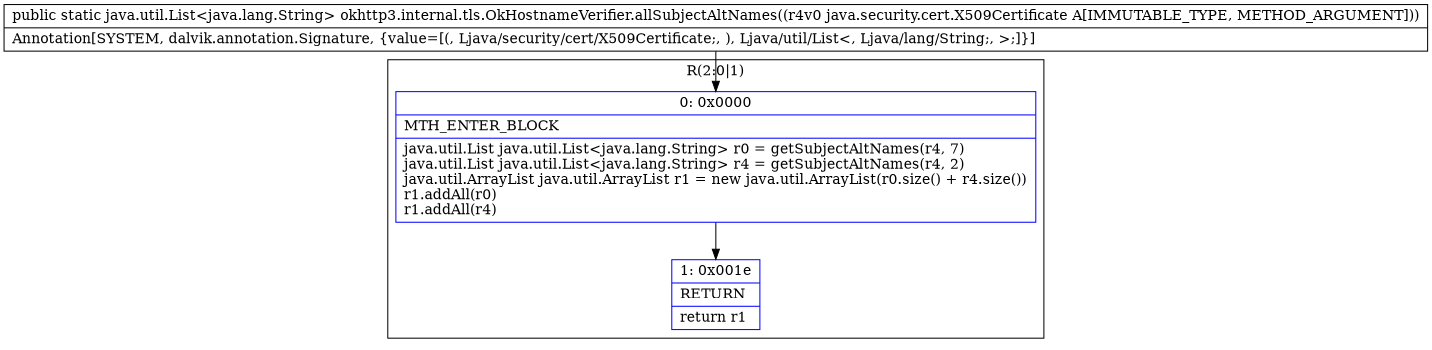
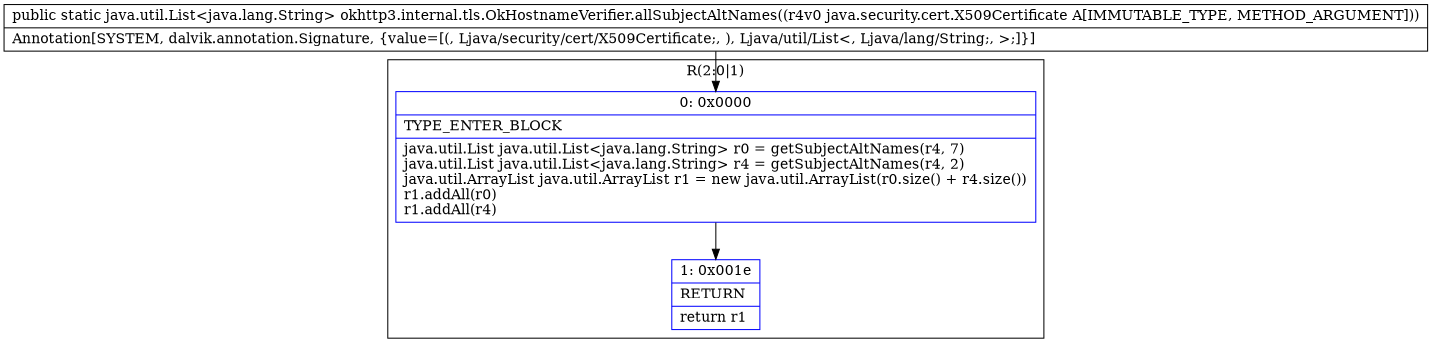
node "0: 0x0000": text "MTH_ENTER_BLOCK" -> "TYPE_ENTER_BLOCK"
